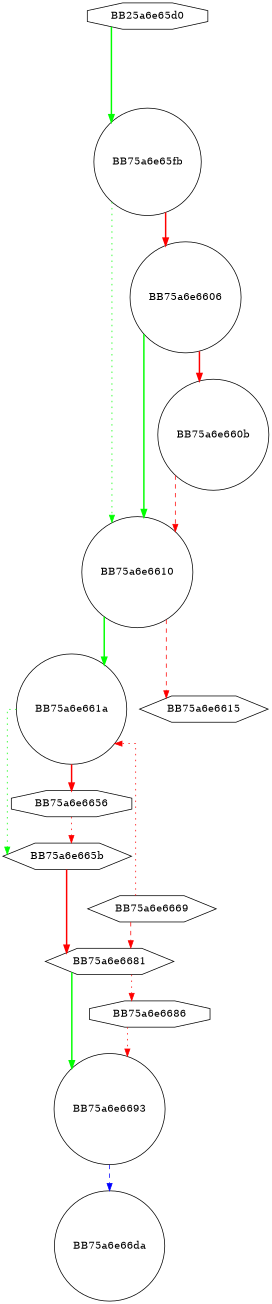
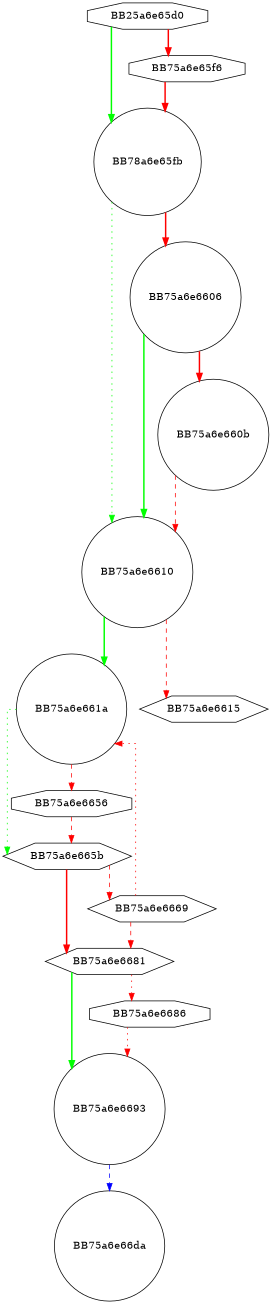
node "BB75a6e65f6": added
node "BB75a6e65fb": label "BB75a6e65fb" -> "BB78a6e65fb"
edge "BB75a6e661a" -> "BB75a6e6656": style bold -> dashed
edge "BB75a6e6656" -> "BB75a6e665b": style dotted -> dashed
edge "BB75a6e665b" -> "BB75a6e6669": added
